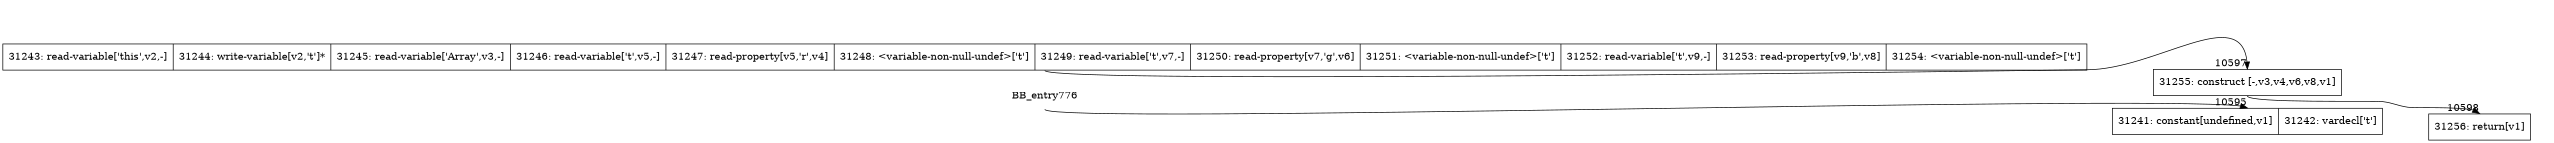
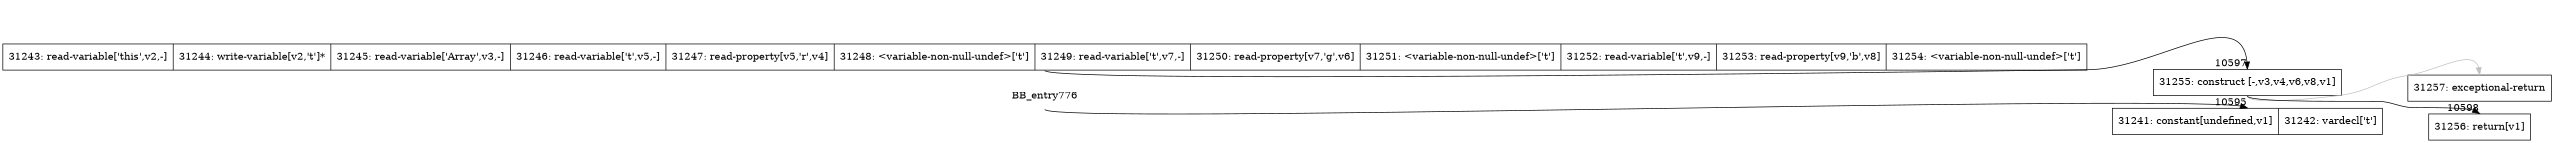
node "31257: exceptional-return": added
